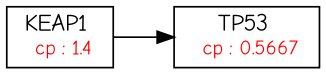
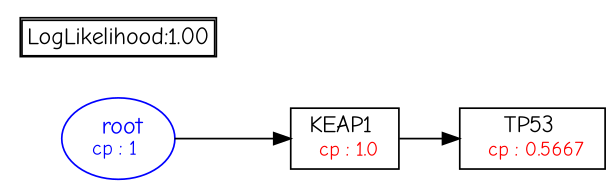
node "LogLikelihood:1.00": added
node "KEAP1": text "cp : 1.4" -> "cp : 1.0"
node "root": added
